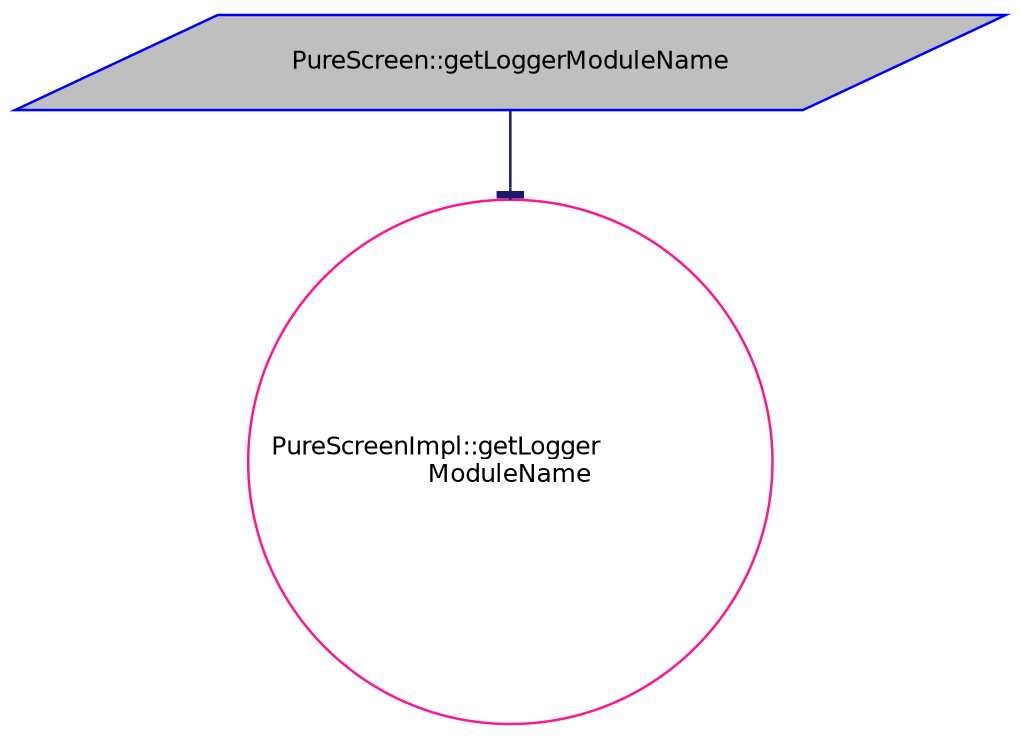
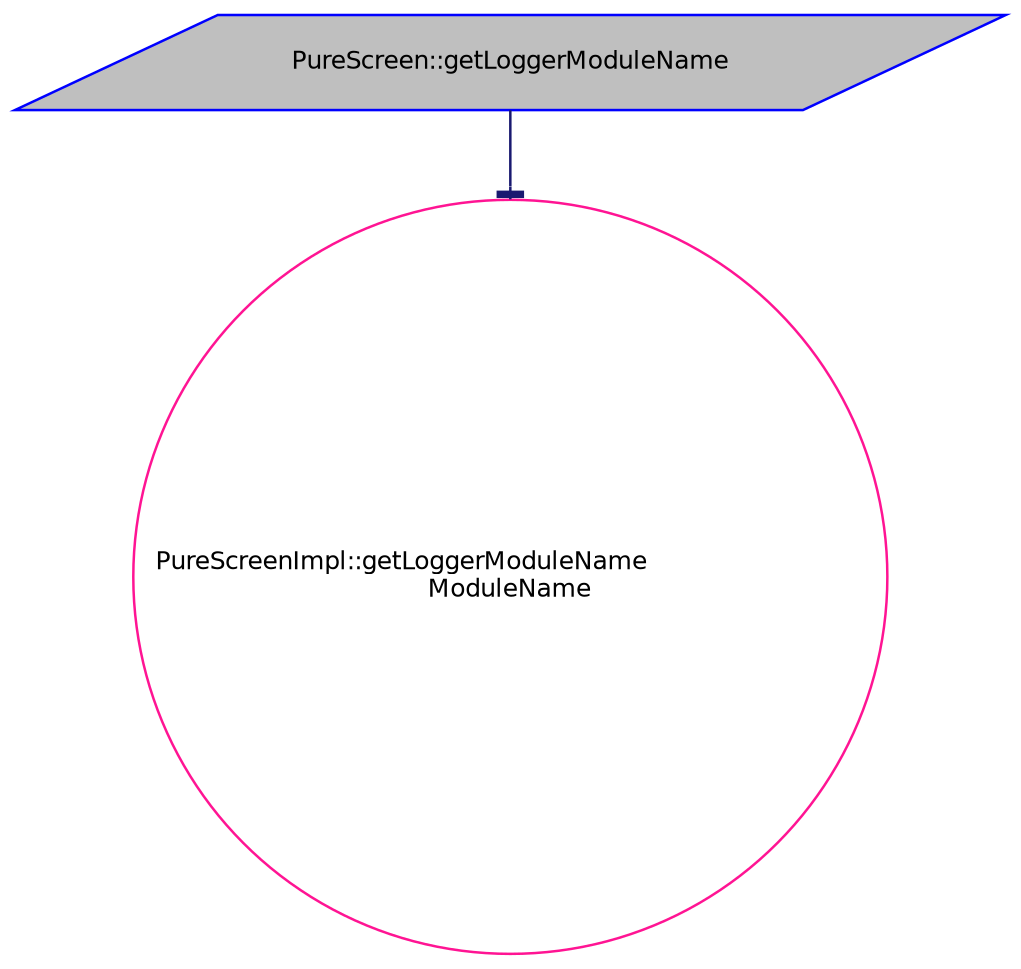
node "PureScreenImpl::getLogger ModuleName": label "PureScreenImpl::getLogger ModuleName" -> "PureScreenImpl::getLoggerModuleName ModuleName"
